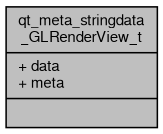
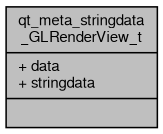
node "qt_meta_stringdata": text "+ meta" -> "+ stringdata"
